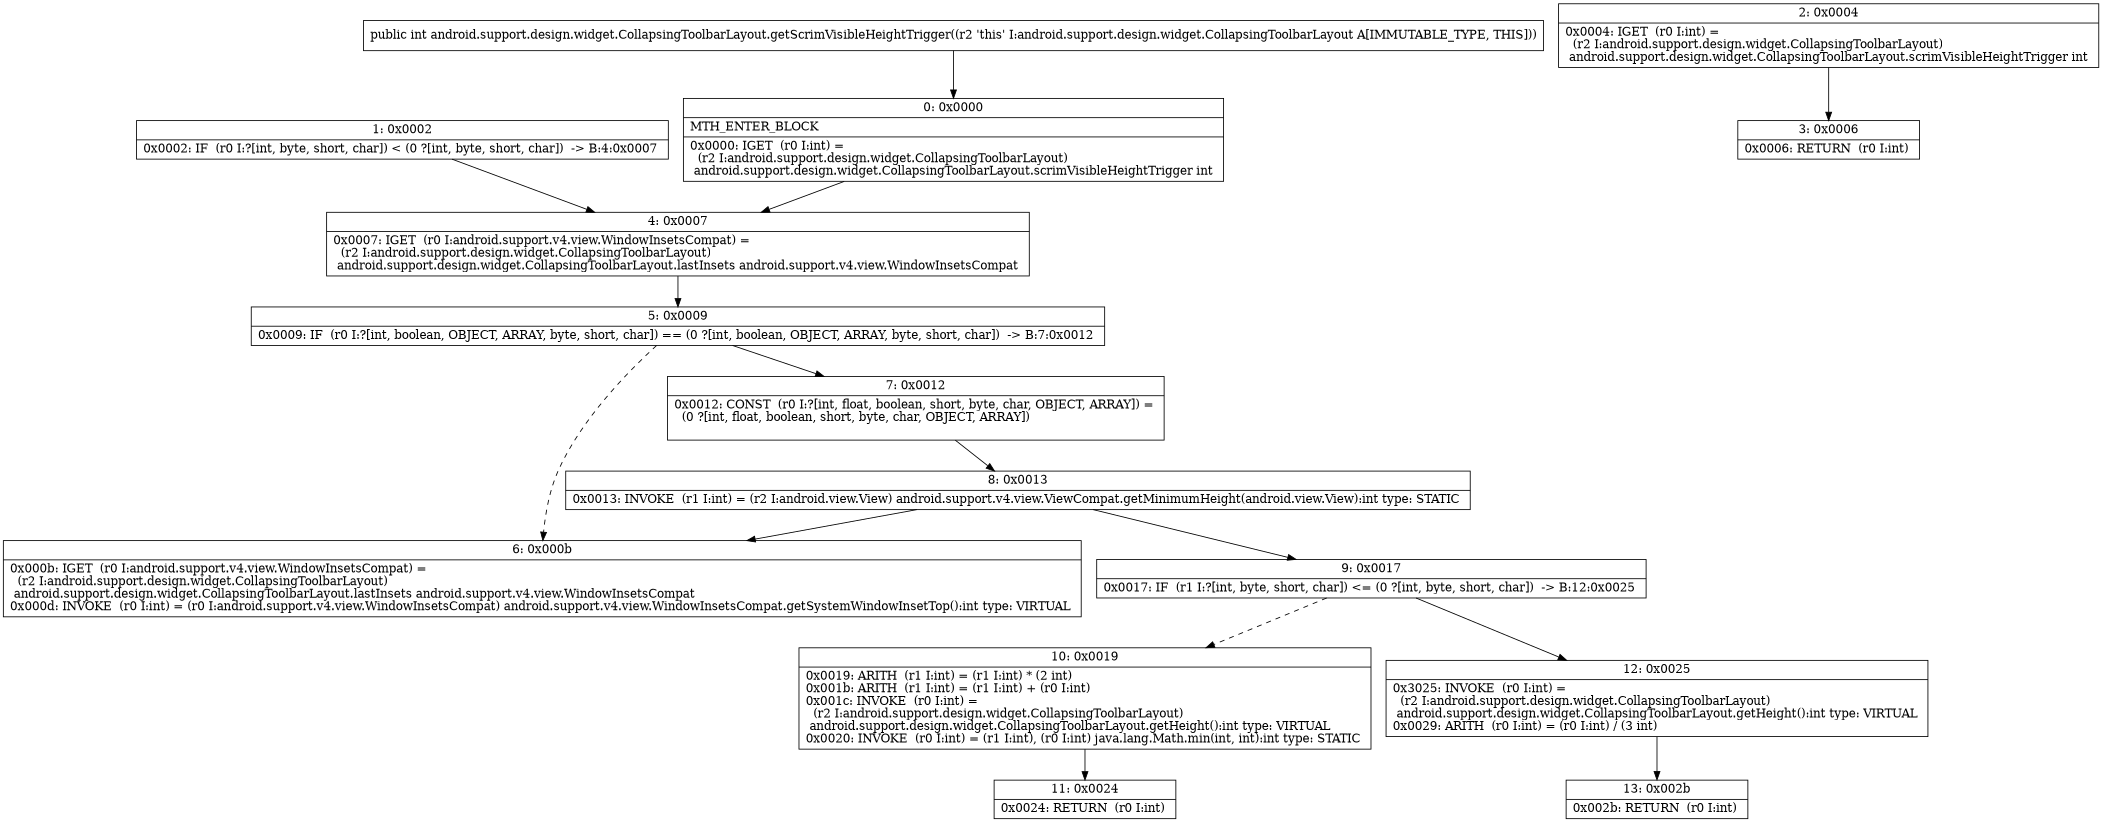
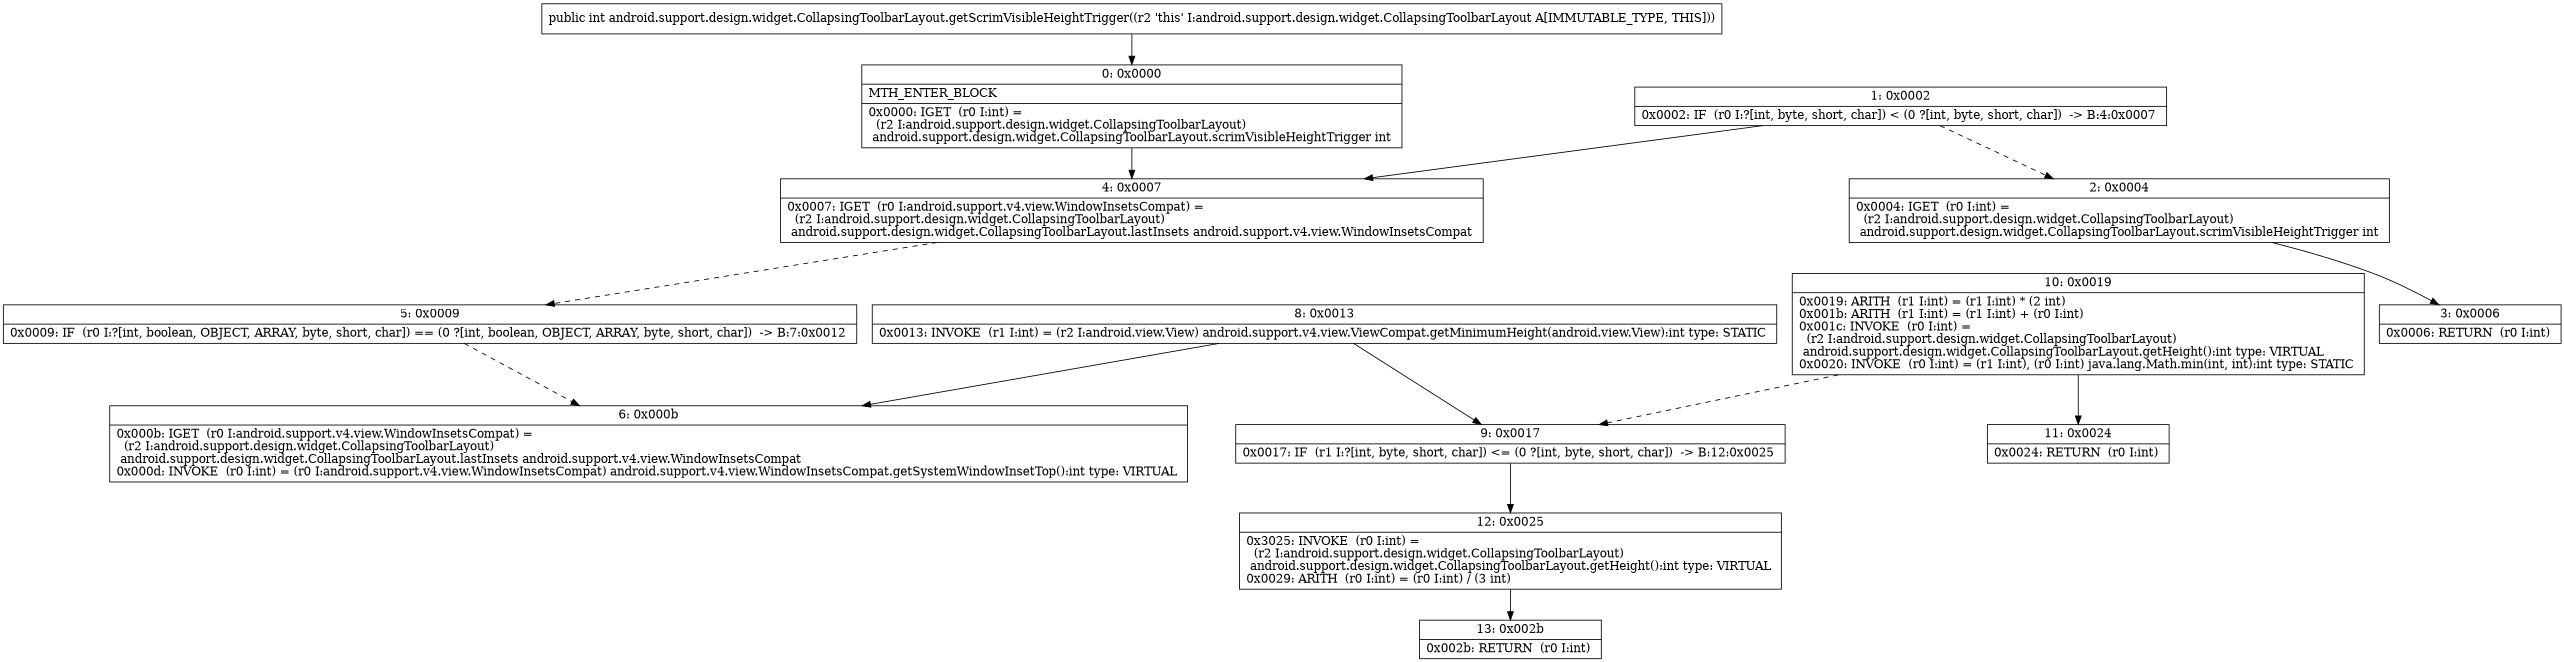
edge "1: 0x0002" -> "2: 0x0004": added
edge "4: 0x0007" -> "5: 0x0009": style solid -> dashed
node "7: 0x0012": removed
edge "9: 0x0017" -> "10: 0x0019": reversed
